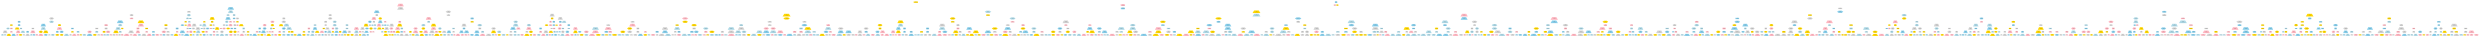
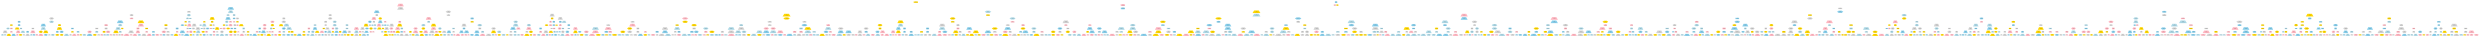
node "X[0] <= 15309.5 gini = 0.5 samples = 2 value = [0, 1, 1]": fillcolor lightgrey -> gold
node "X[5] <= 4.5 gini = 0.495 samples = 125 value = [1, 116, 87]": fillcolor lightpink -> gold
node "X[6] <= 25.0 gini = 0.484 samples = 11 value = [0, 7, 10]": fillcolor skyblue -> lightpink
node "X[5] <= 4.5 gini = 0.495 samples = 241 value = [2, 181, 241]": fillcolor gold -> skyblue
node "gini = 0.611 samples = 10 value = [2, 6, 4]": removed
